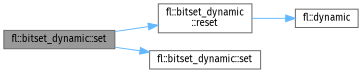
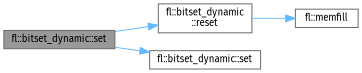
node "fl::dynamic": label "fl::dynamic" -> "fl::memfill"
